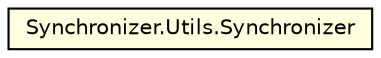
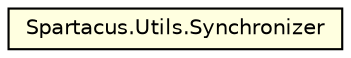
node "Synchronizer.Utils.Synchronizer": label "Synchronizer.Utils.Synchronizer" -> "Spartacus.Utils.Synchronizer"
